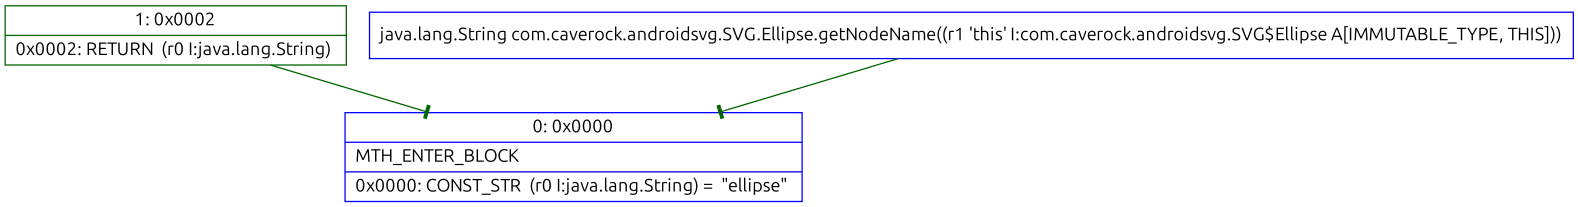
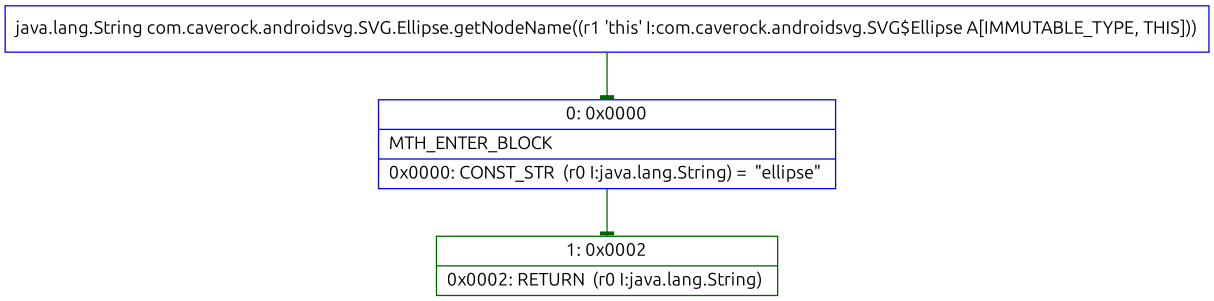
edge "1: 0x0002" -> "0: 0x0000": reversed
